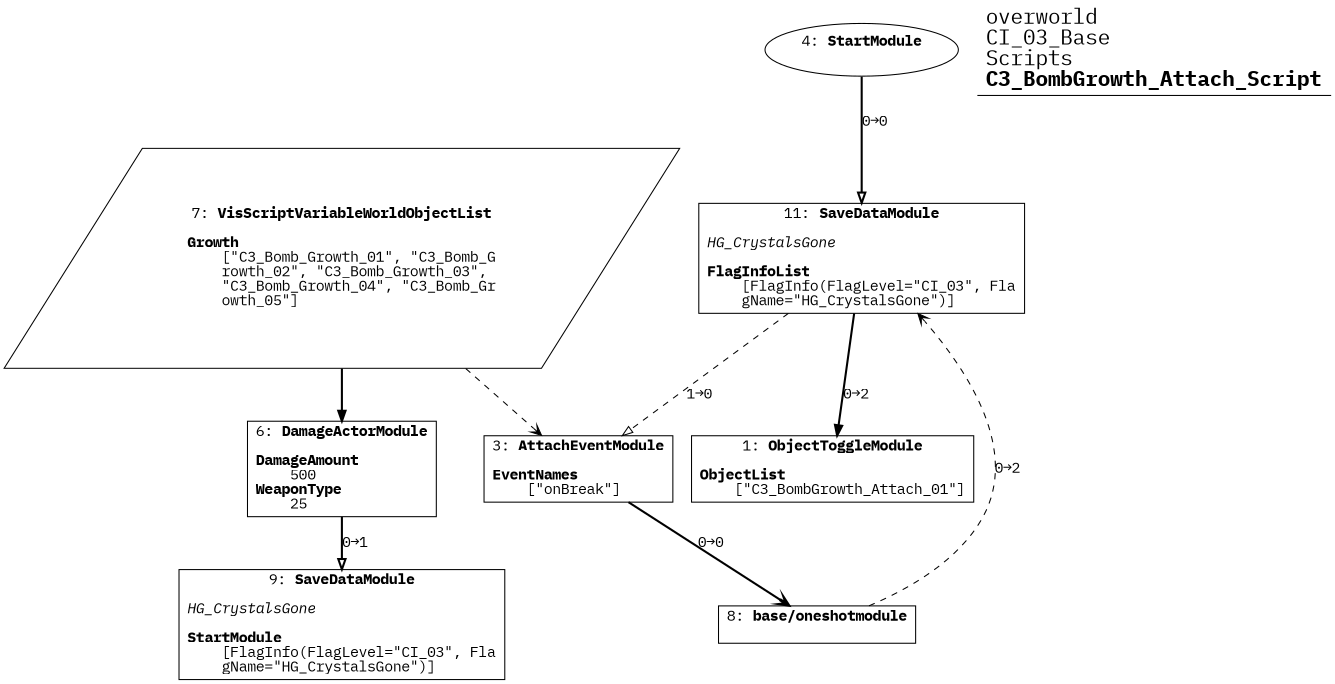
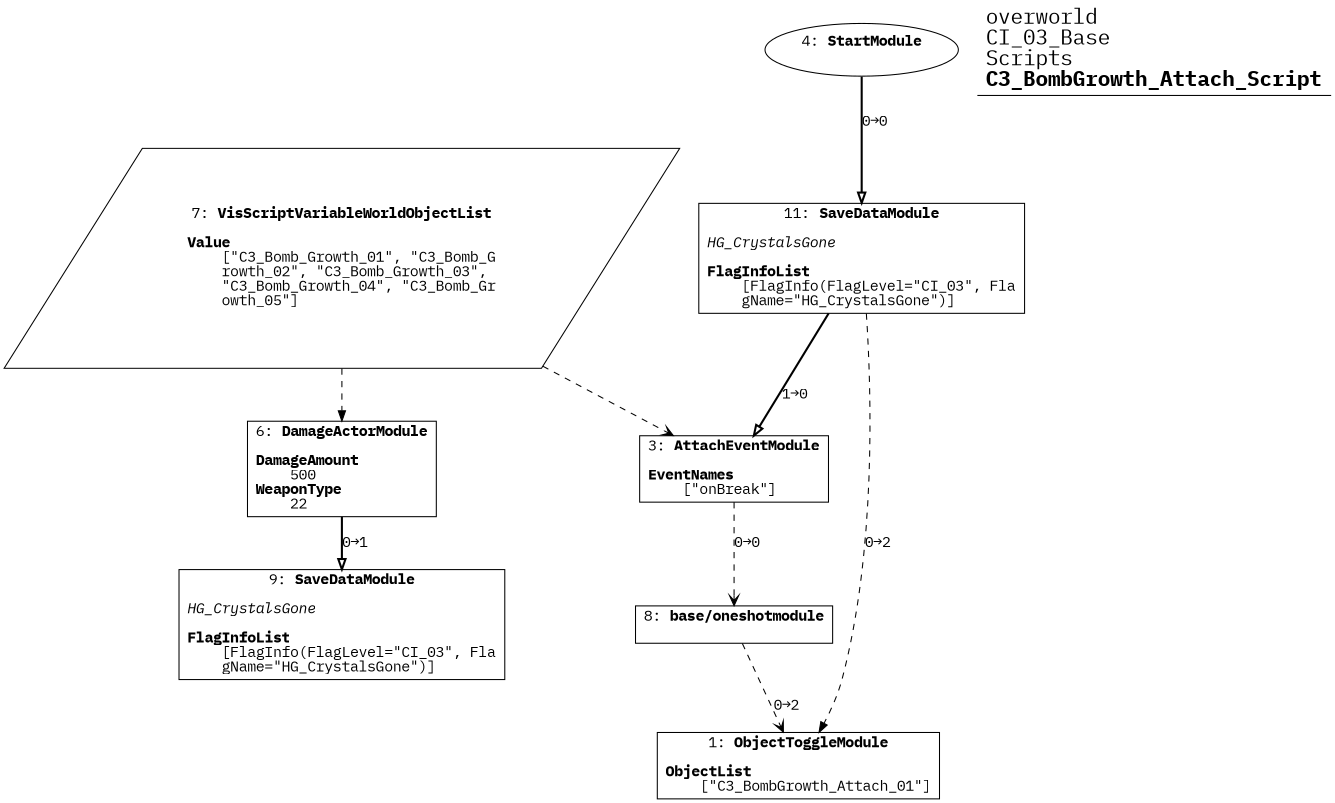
node "7:": text "Growth" -> "Value"
edge "11:" -> "1:": style bold -> dashed
edge "11:" -> "3:": style dashed -> bold
edge "7:" -> "6:": style bold -> dashed
edge "8:" -> "11:": now "8:" -> "1:"
node "6:": text "25" -> "22"
edge "3:" -> "8:": style bold -> dashed
node "9:": text "StartModule" -> "FlagInfoList"
